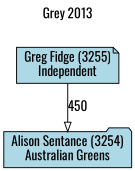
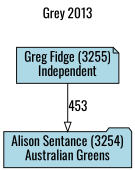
edge "Greg Fidge (3255) Independent" -> "Alison Sentance (3254) Australian Greens": label "450" -> "453"
